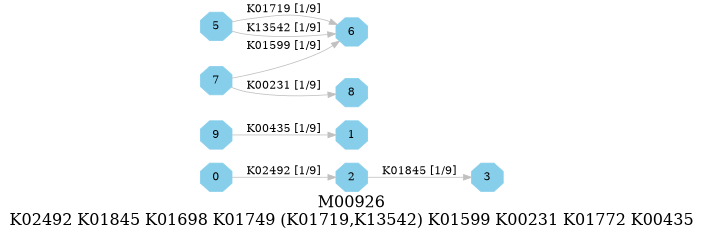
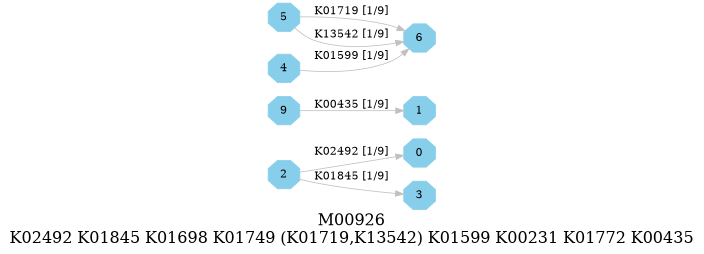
node "7": label "7" -> "4"
node "8": removed
edge "0" -> "2": reversed
